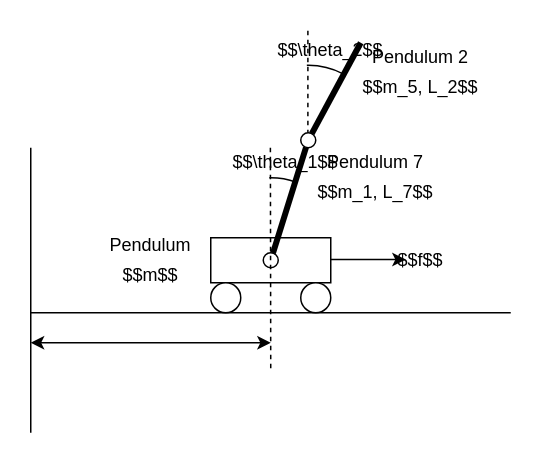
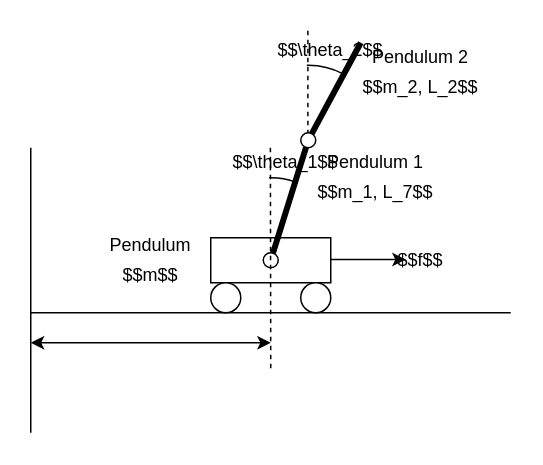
node "$$m_5, L_2$$": label "$$m_5, L_2$$" -> "$$m_2, L_2$$"
node "Pendulum 7": label "Pendulum 7" -> "Pendulum 1"
